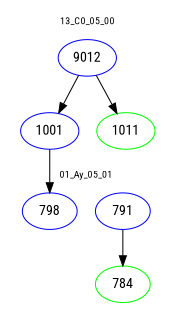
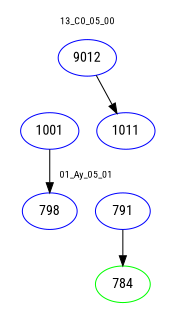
edge "9012" -> "1001": removed
node "1011": color green -> blue
